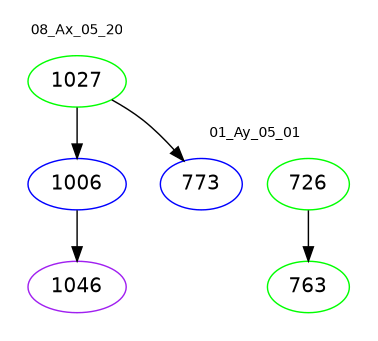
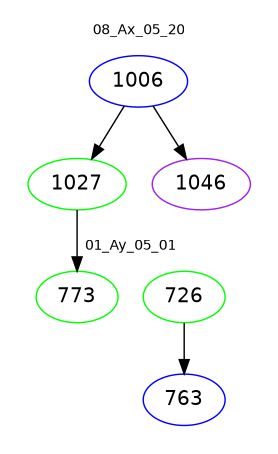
edge "1027" -> "1006": reversed
node "773": color blue -> green
node "763": color green -> blue
